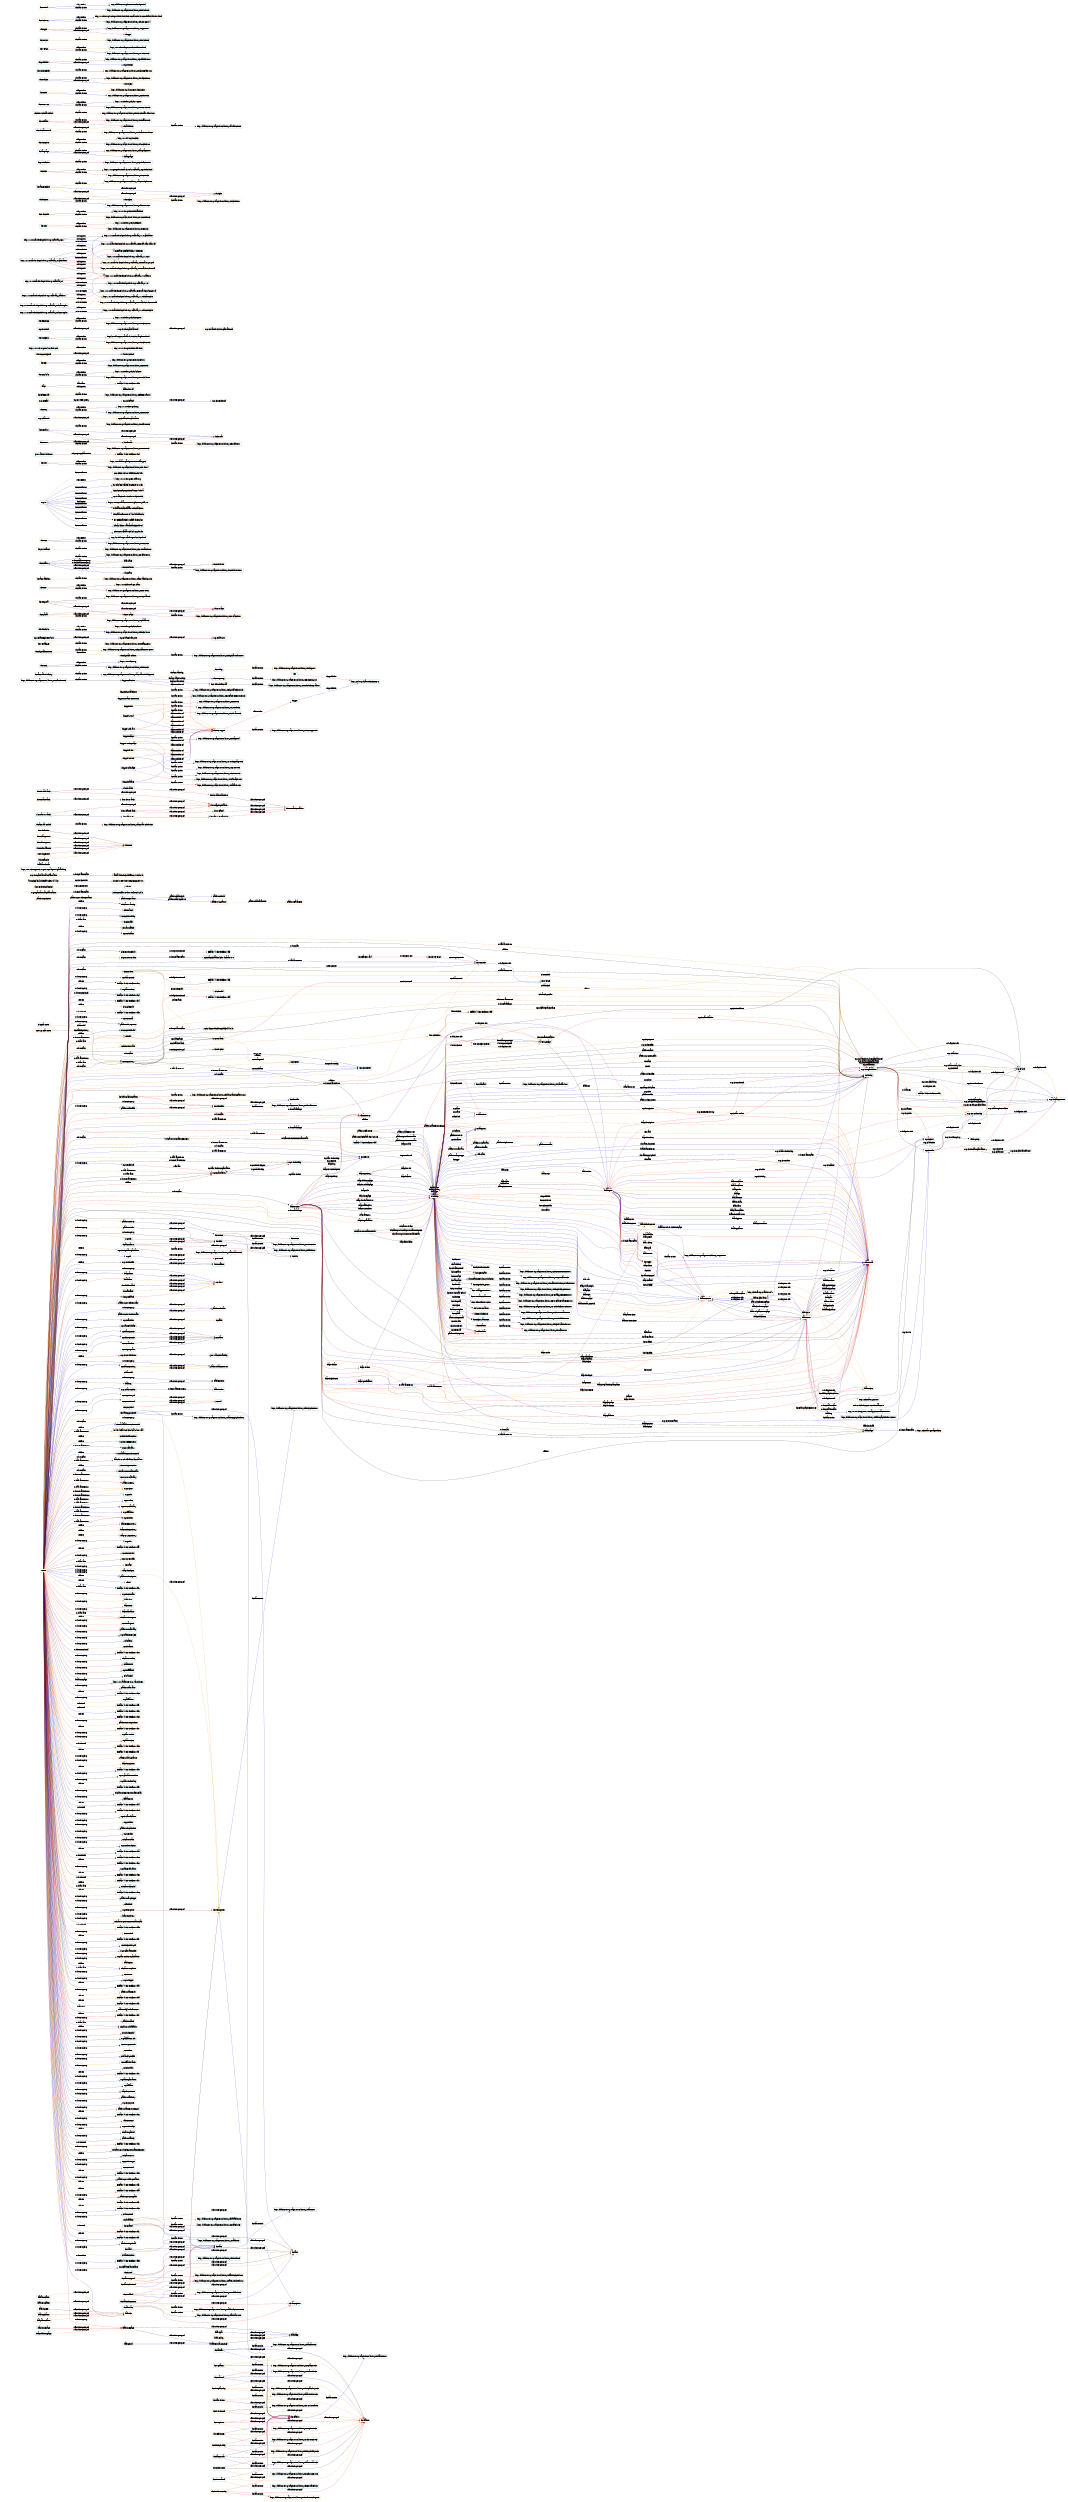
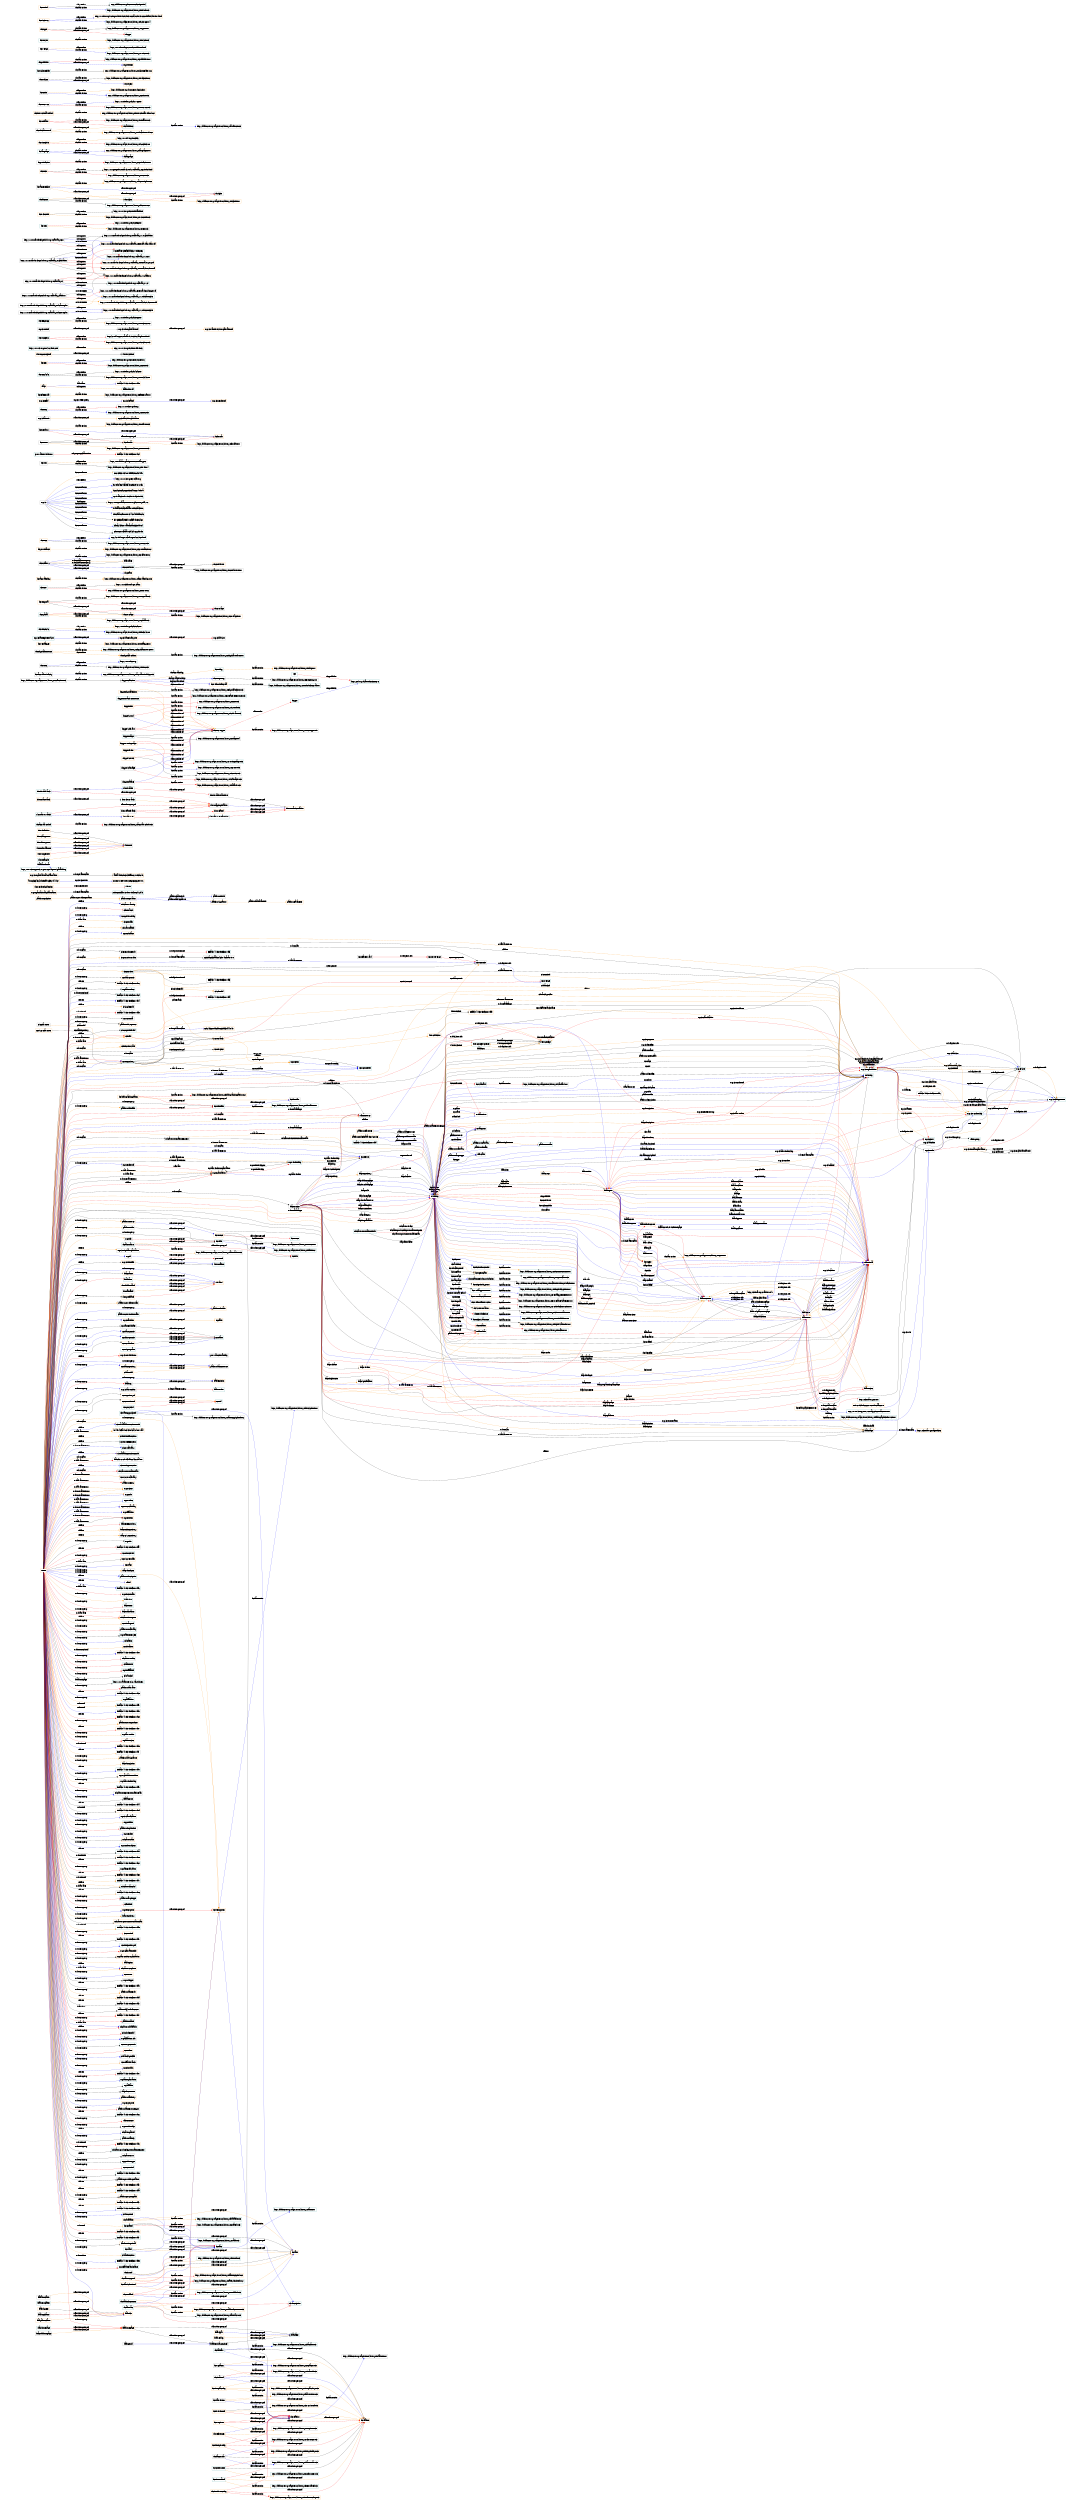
edge "skos:Concept" -> "foaf:Agent": now "skos:Concept" -> "owl:Thing"
